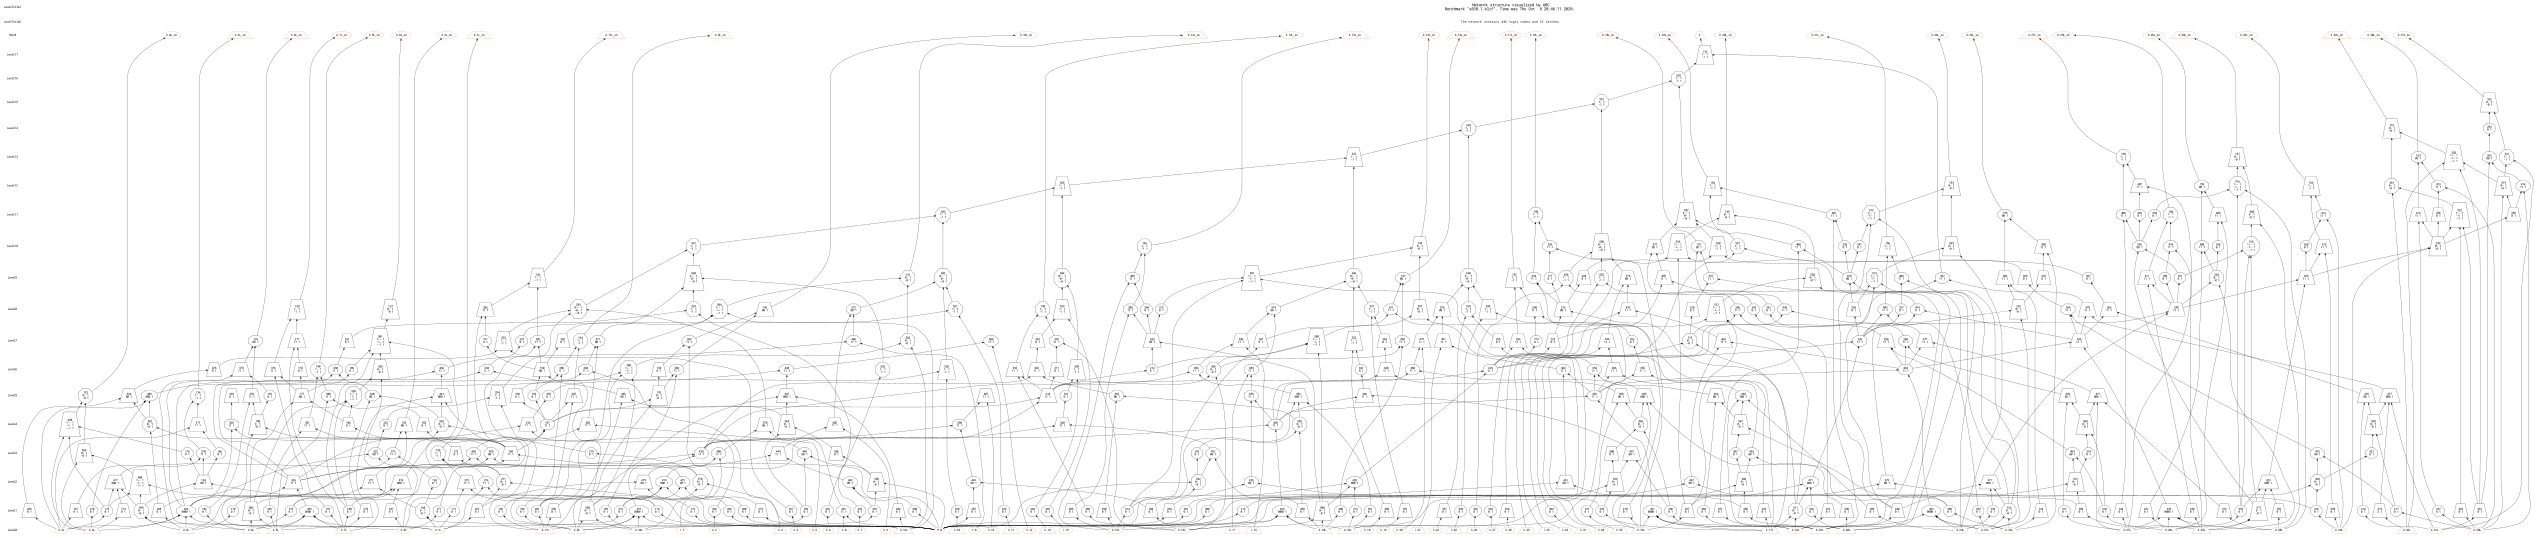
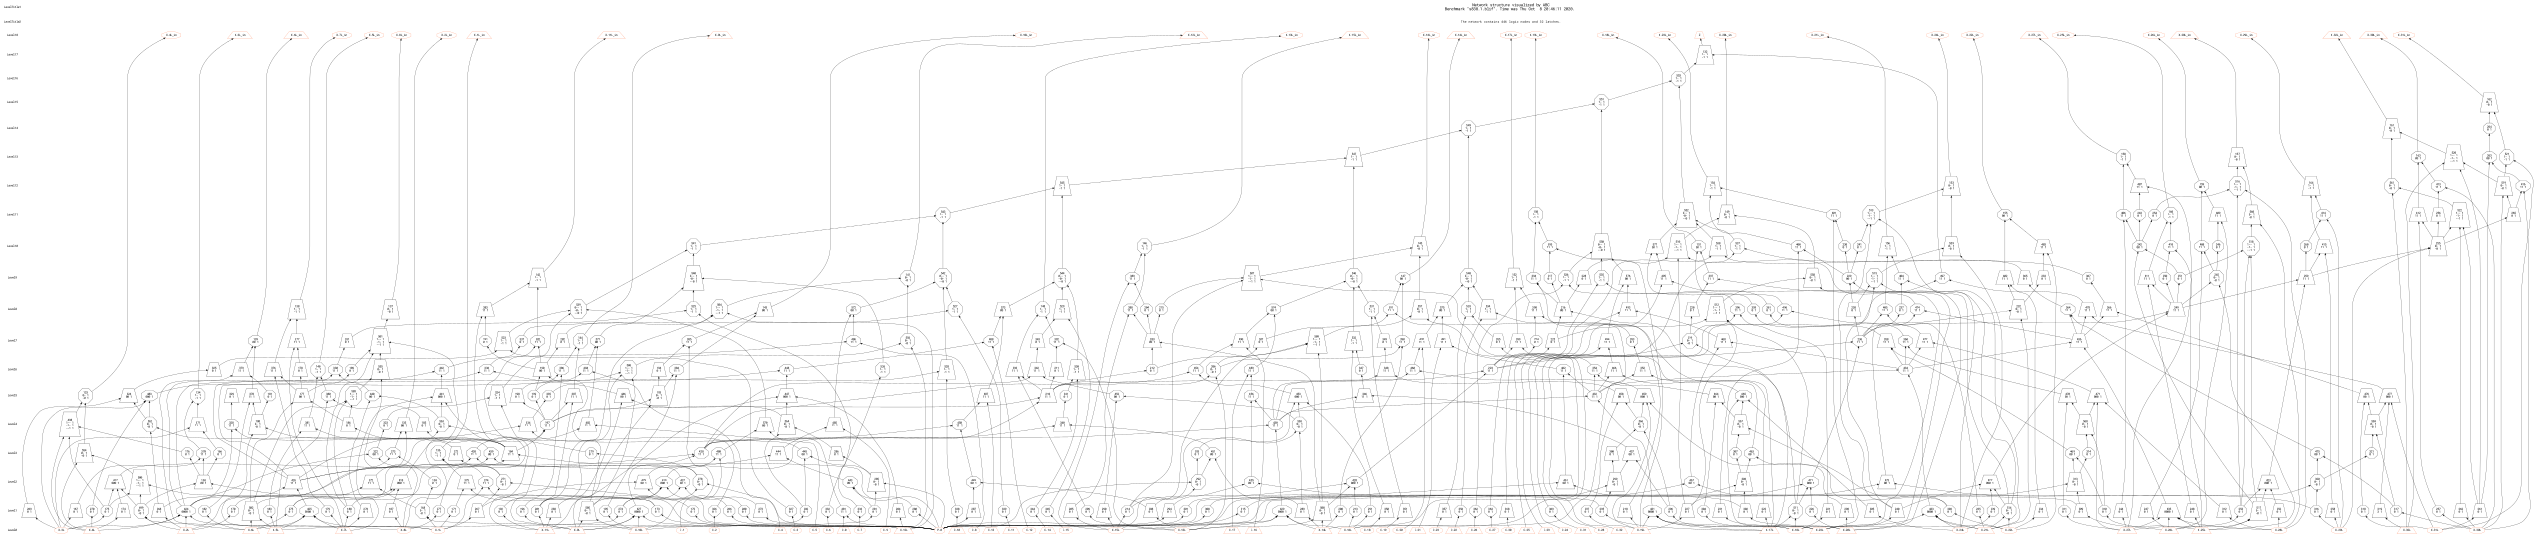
node "Thu18": label "Thu18" -> "Level18"
node "573 00 1": added
